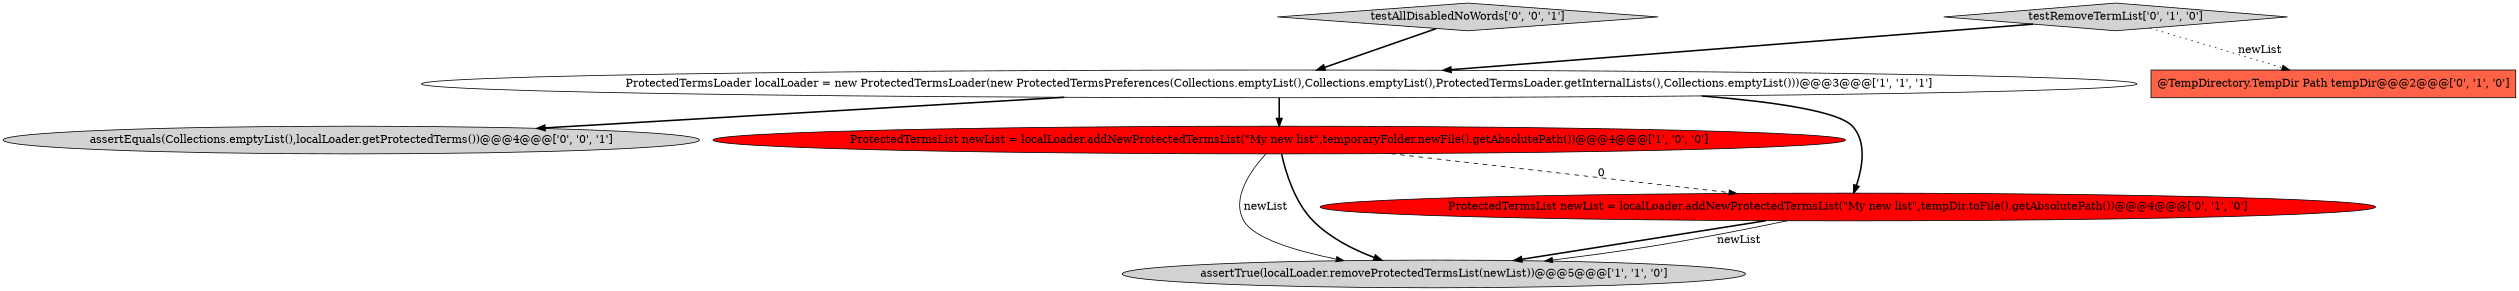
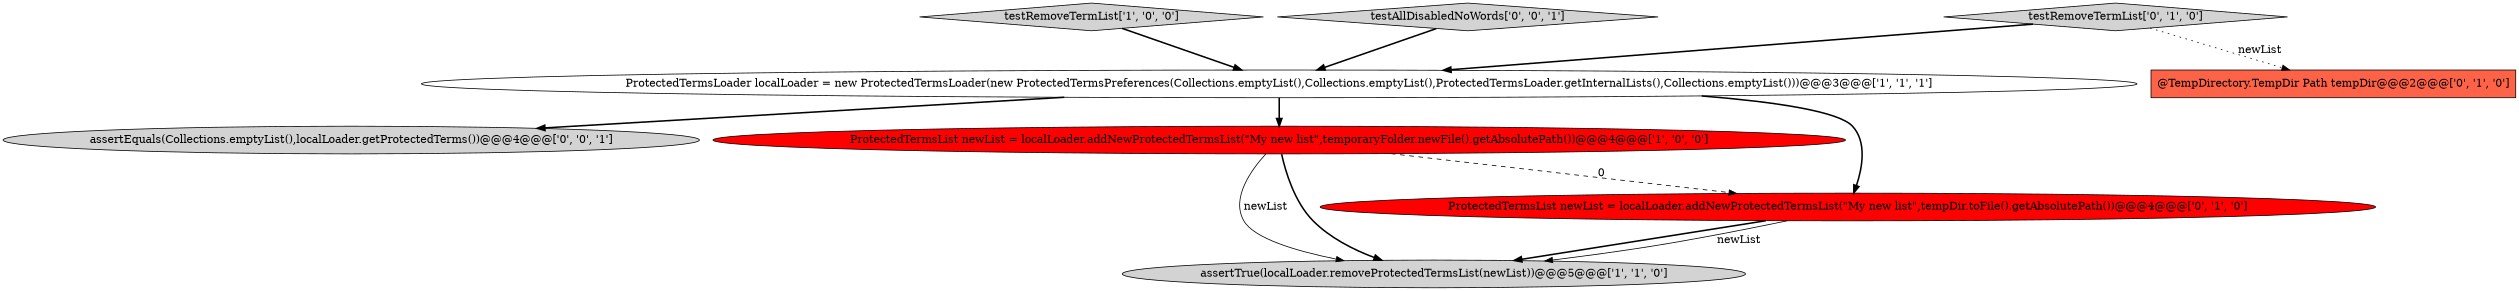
node "testRemoveTermList['1', '0', '0']": added
